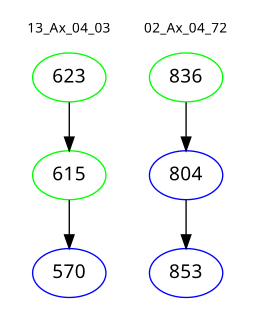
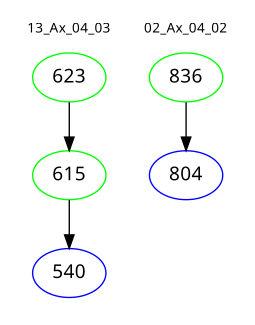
cluster "02_Ax_04_72": label "02_Ax_04_72" -> "02_Ax_04_02"
node "570": label "570" -> "540"
node "853": removed
